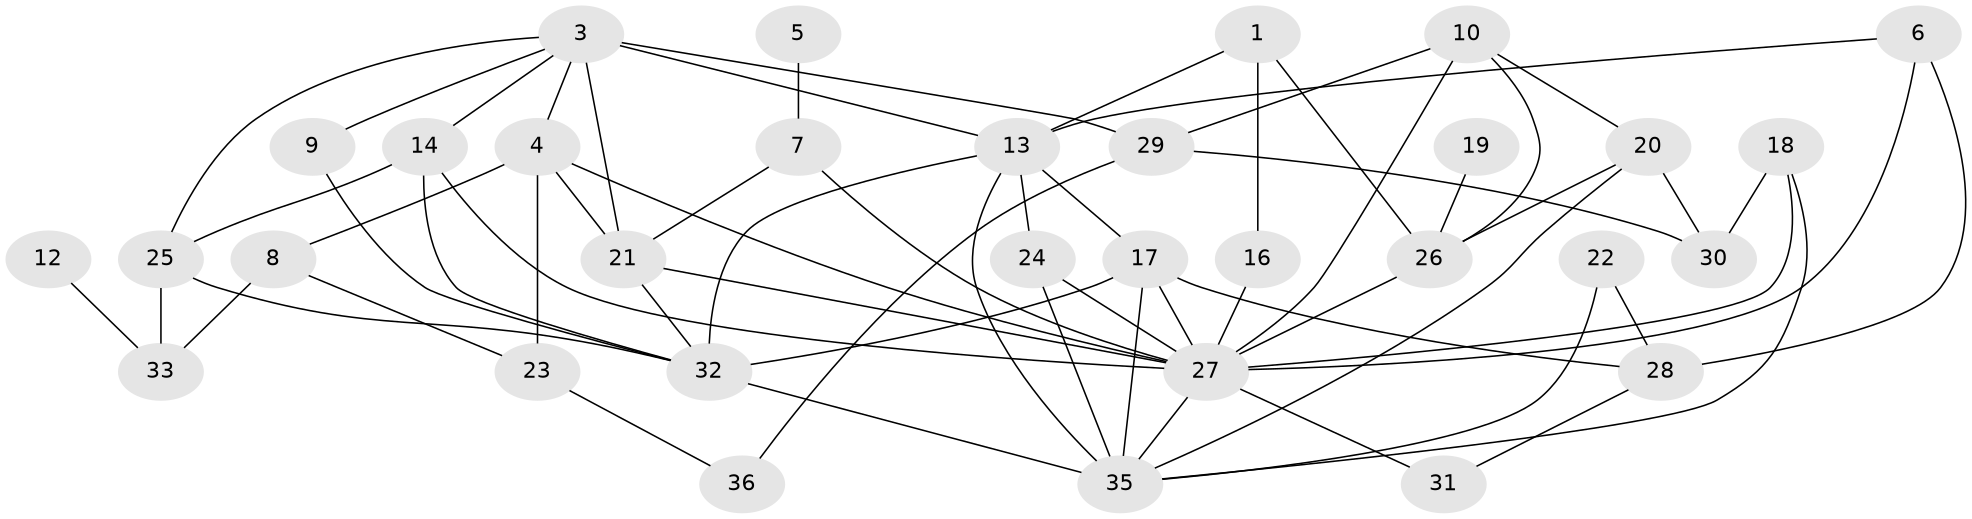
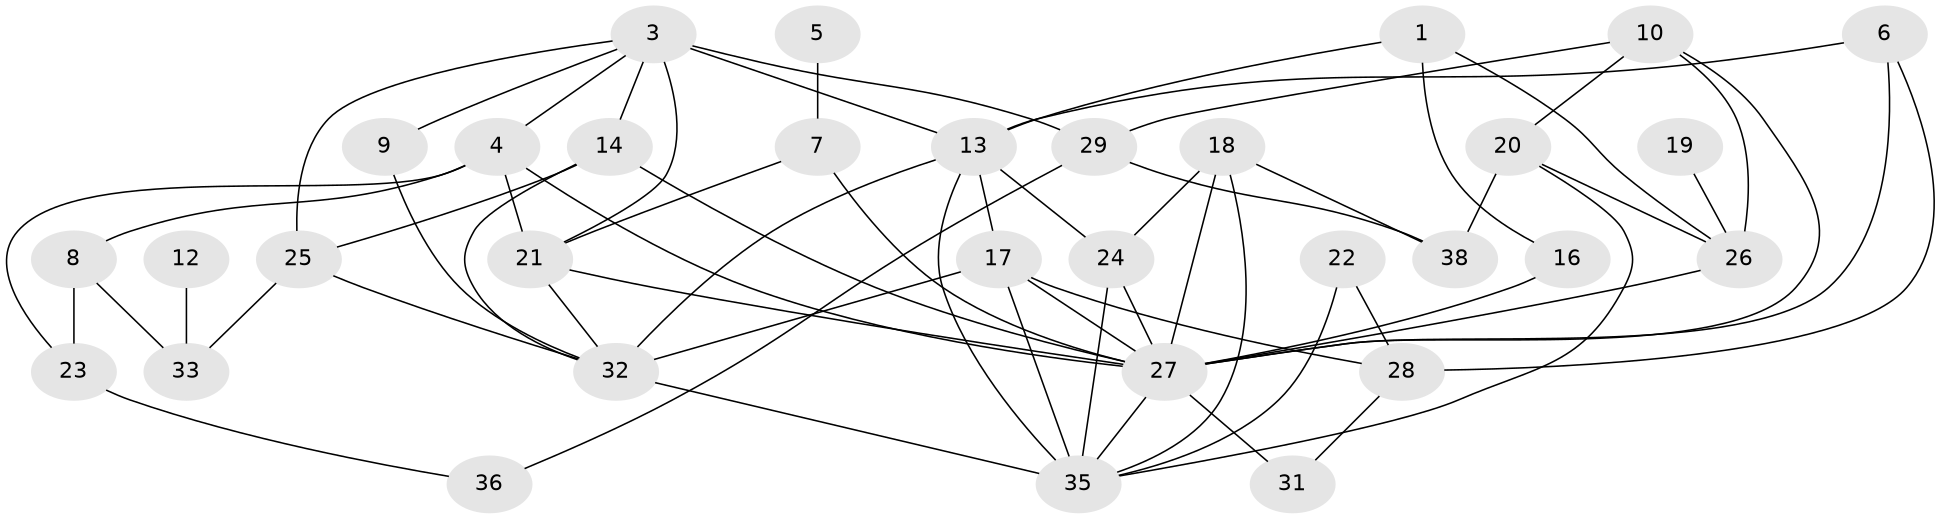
edge "18" -- "24": added
node "30": label "30" -> "38"
